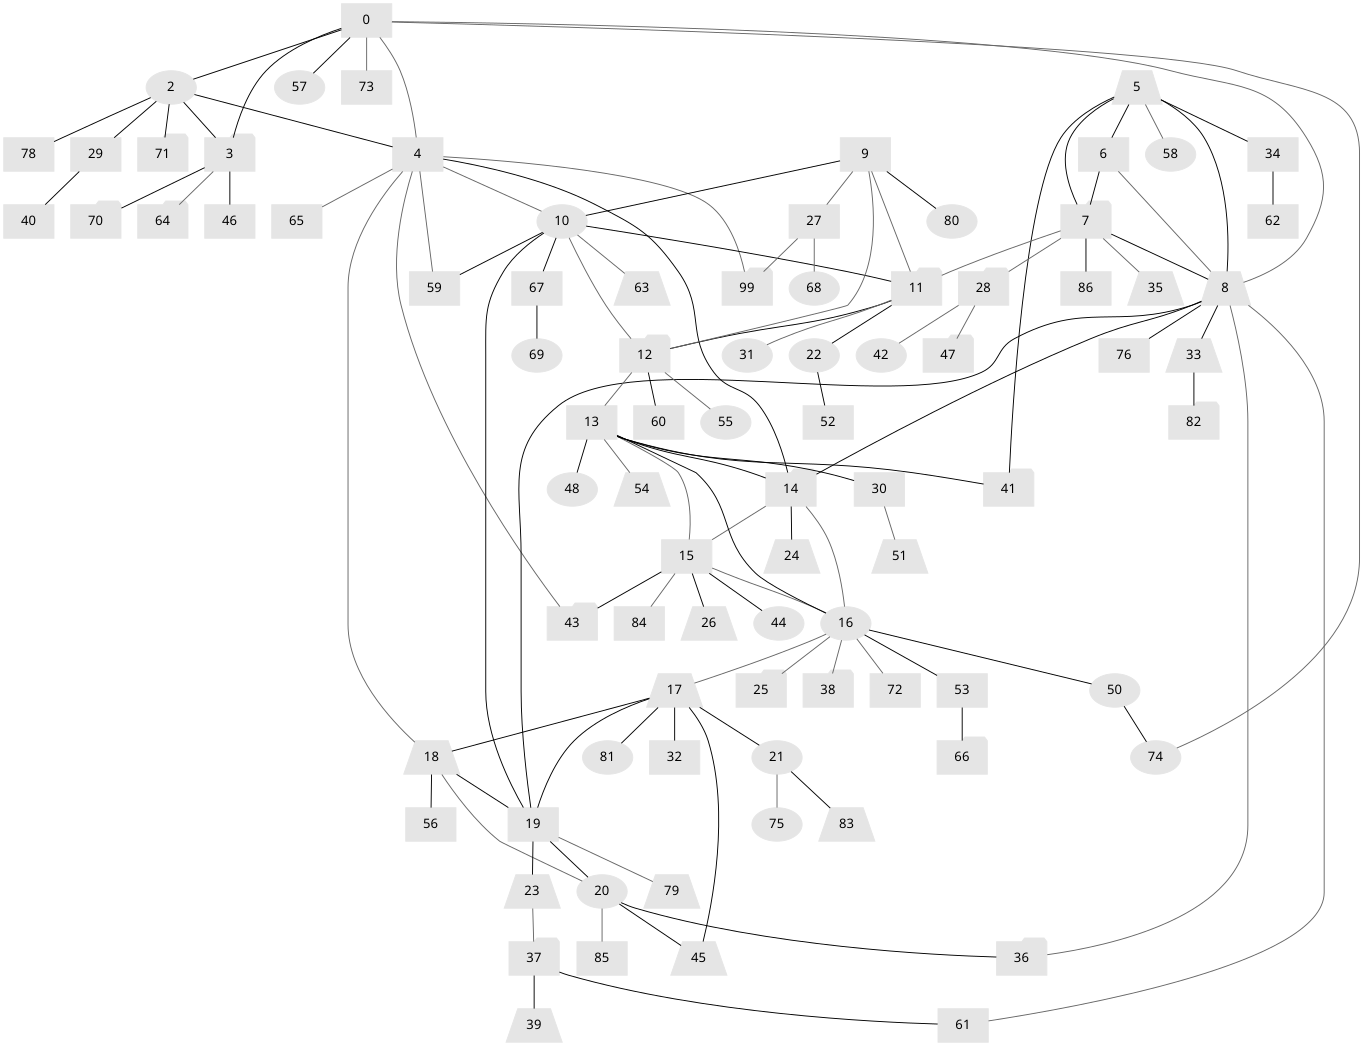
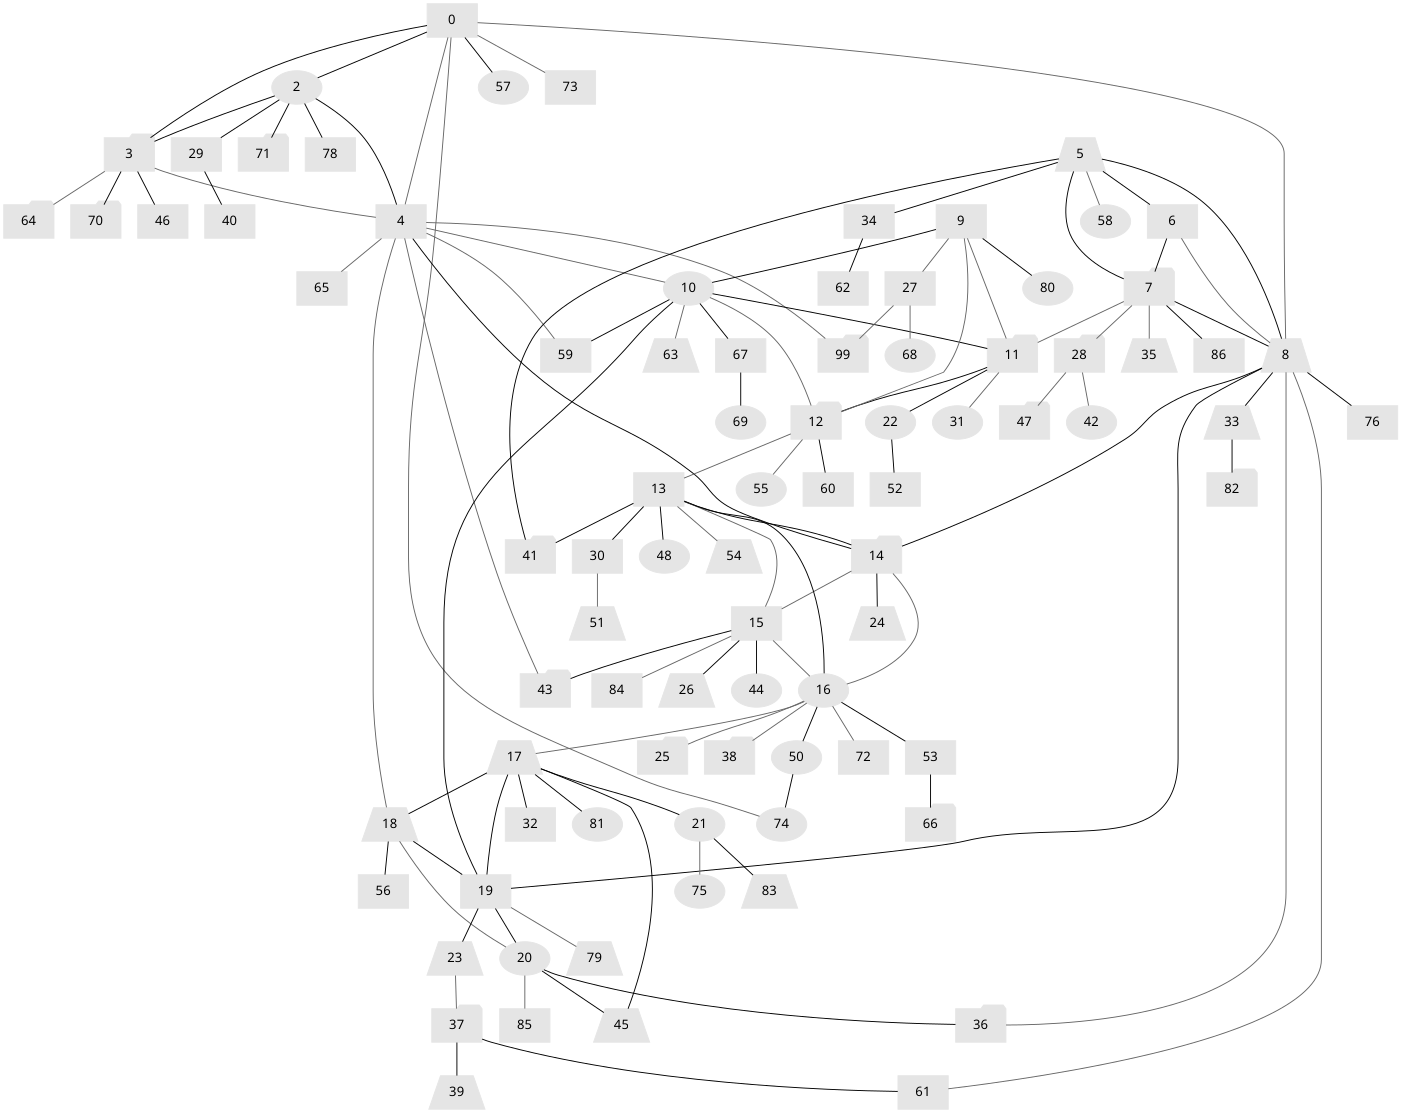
edge "3" -- "4": added
